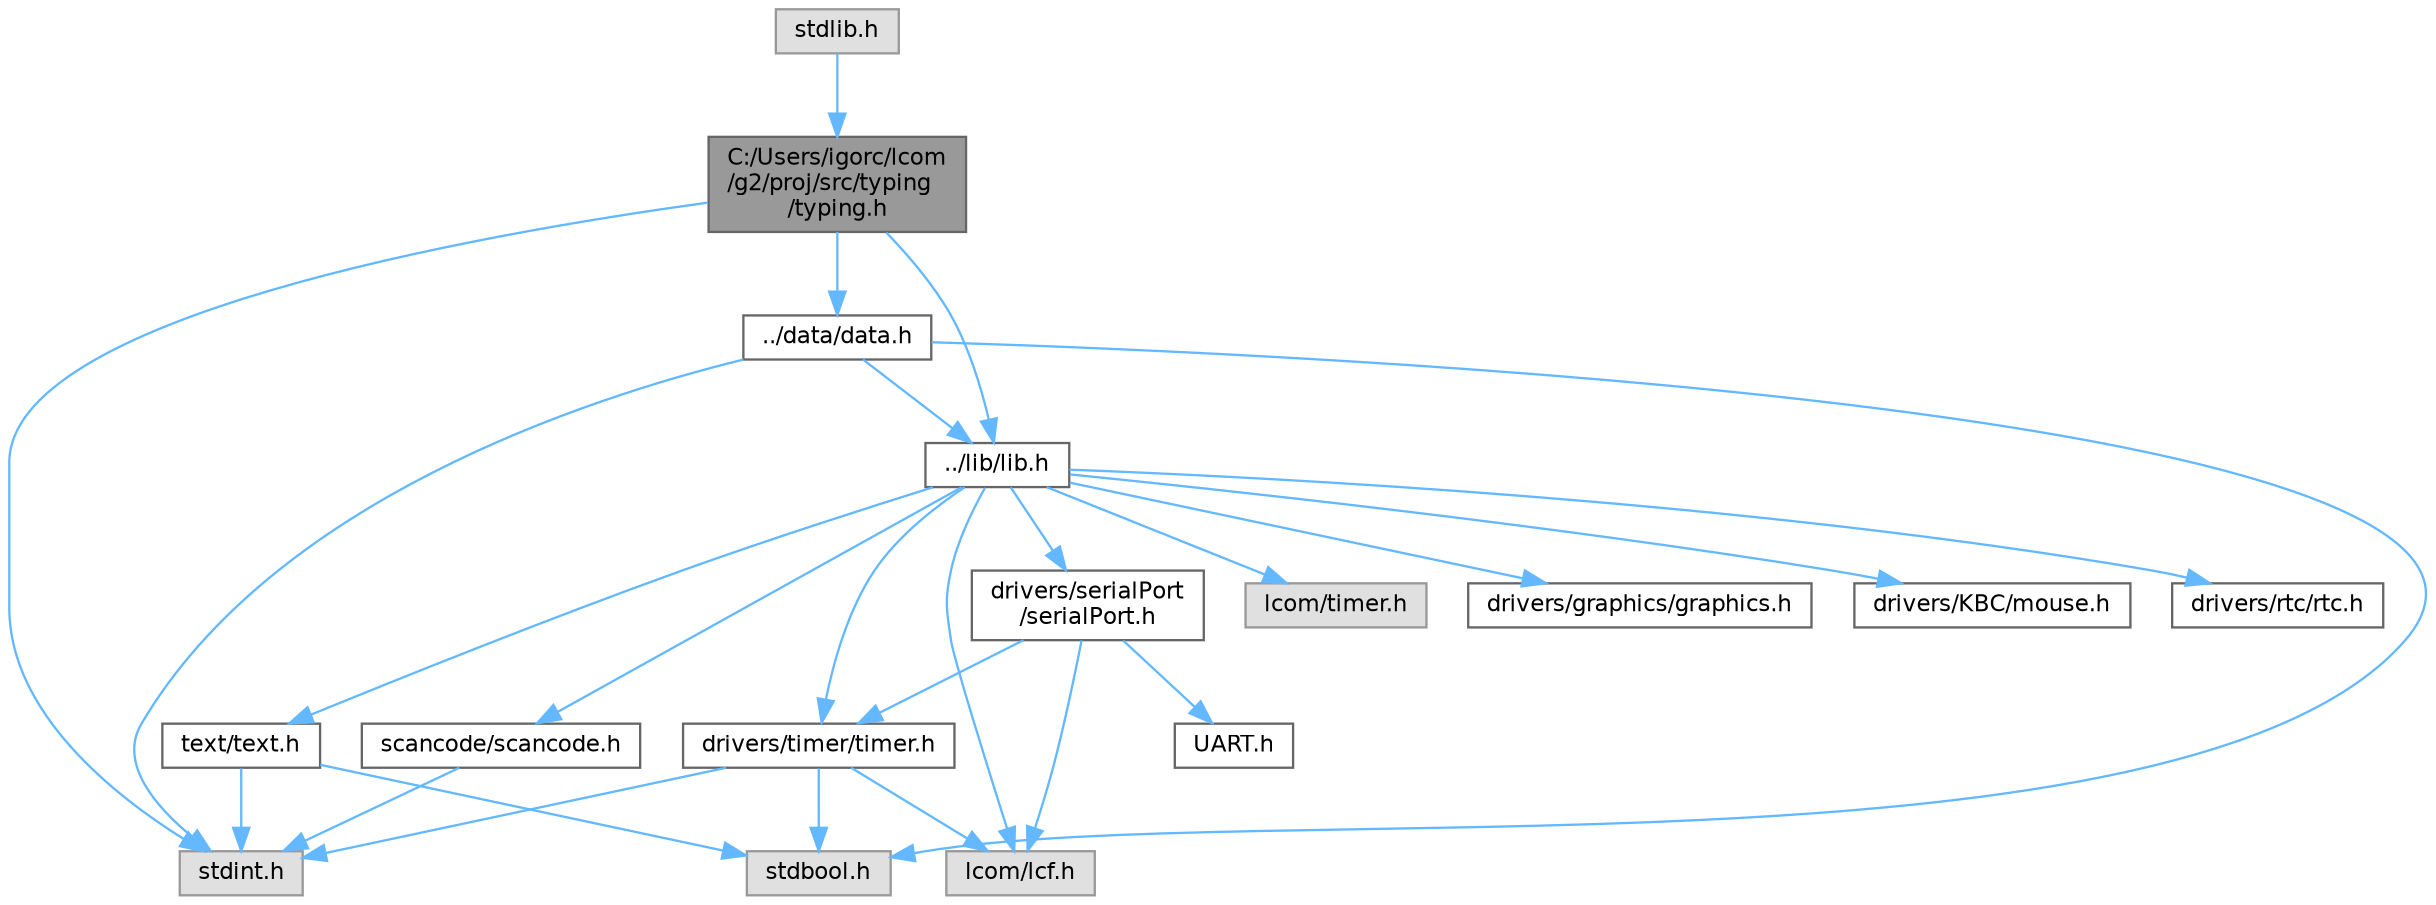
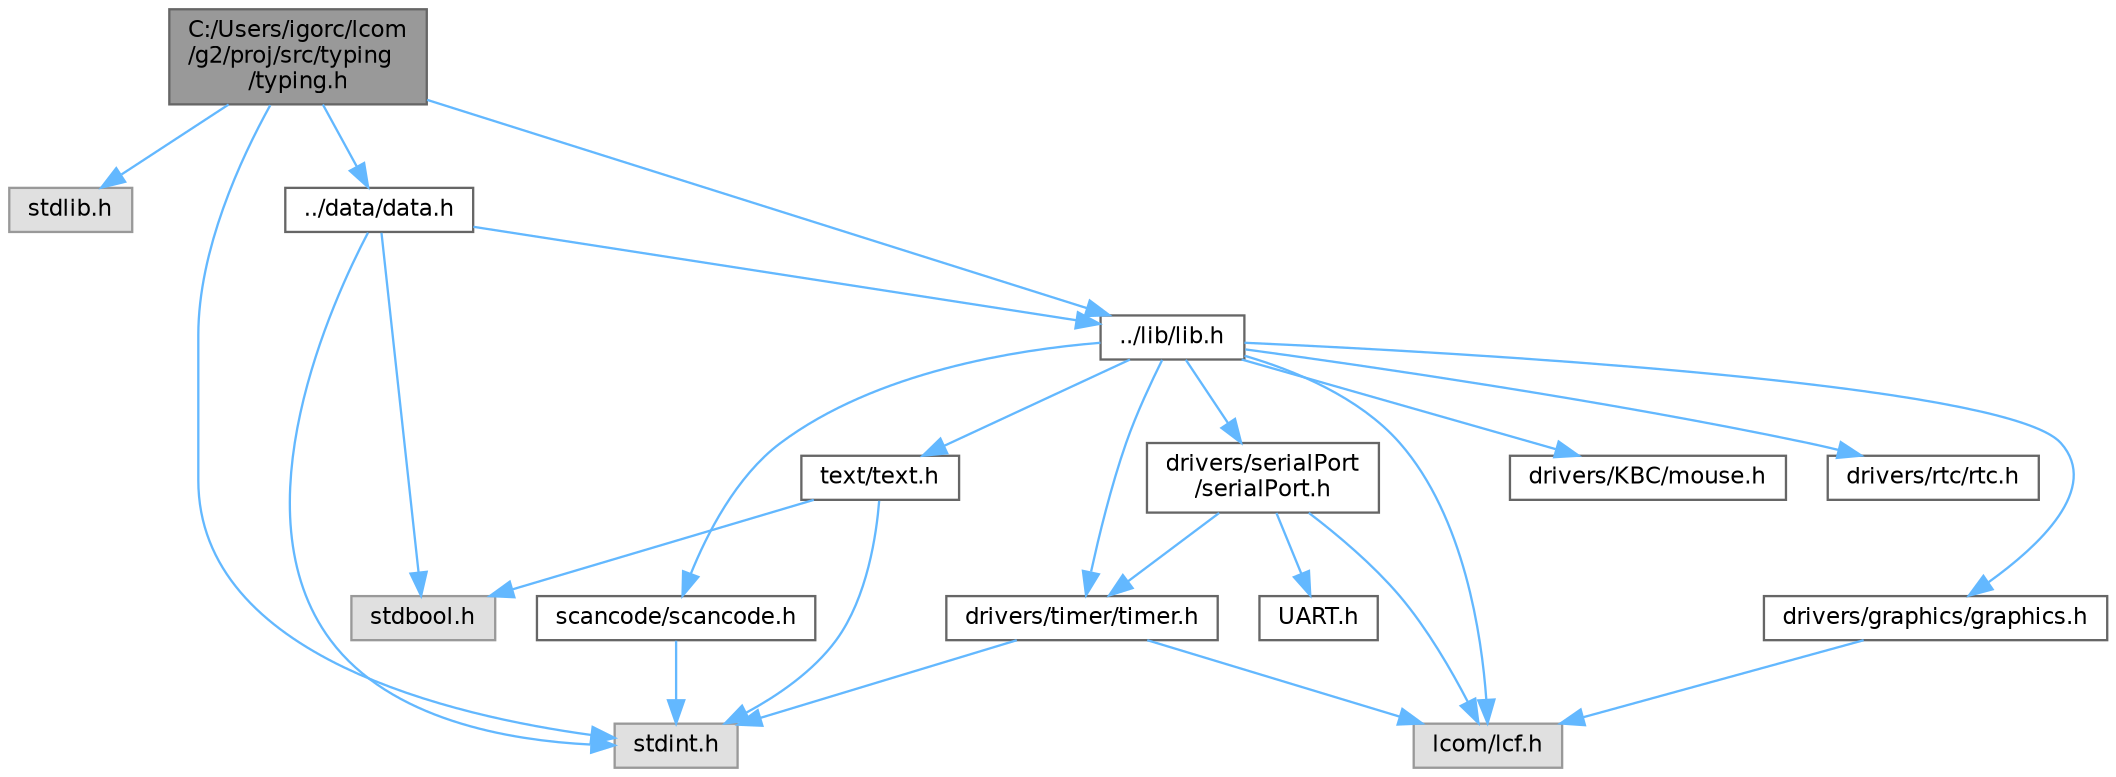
edge "stdlib.h" -> "C:/Users/igorc/lcom /g2/proj/src/typing /typing.h": reversed
node "lcom/timer.h": removed
edge "drivers/graphics/graphics.h" -> "lcom/lcf.h": added
edge "drivers/timer/timer.h" -> "stdbool.h": removed
